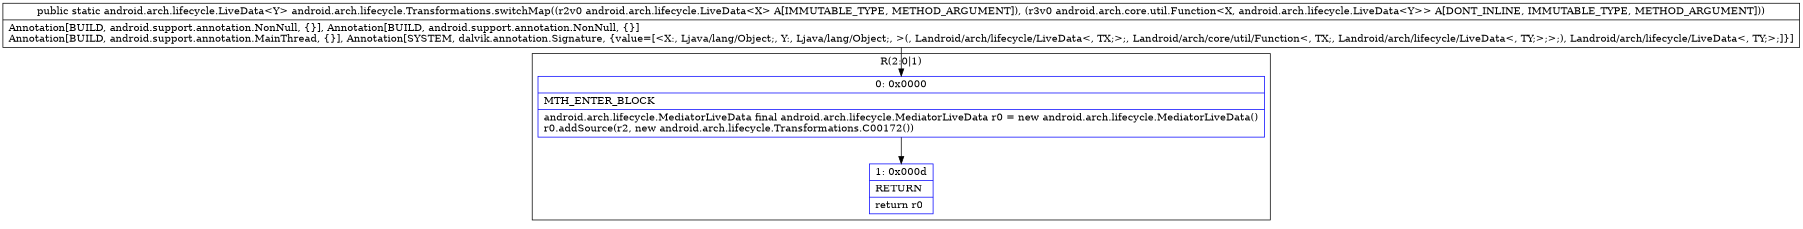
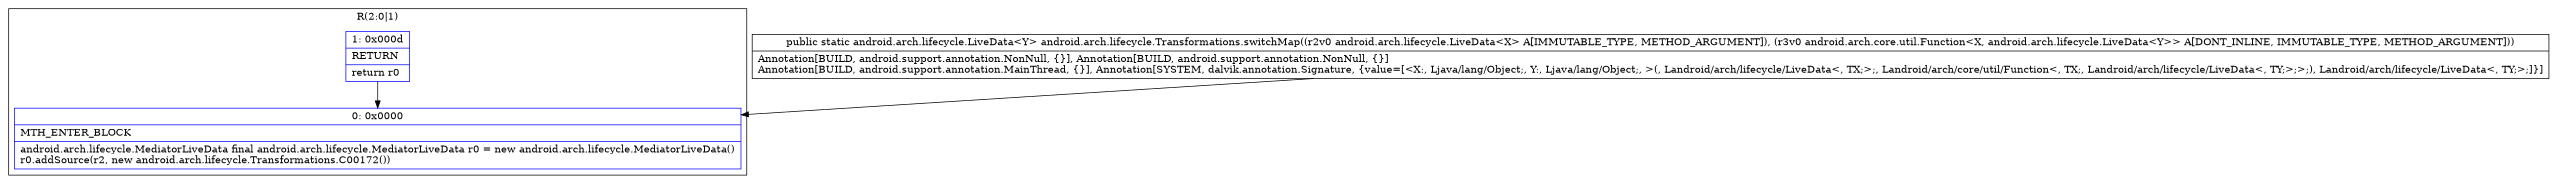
edge "0: 0x0000" -> "1: 0x000d": reversed
